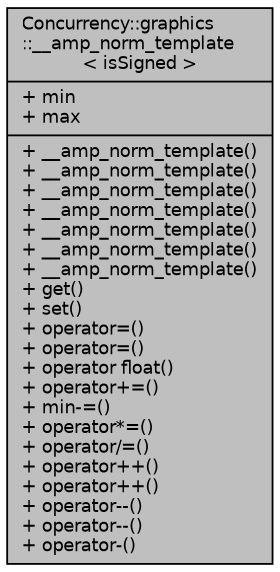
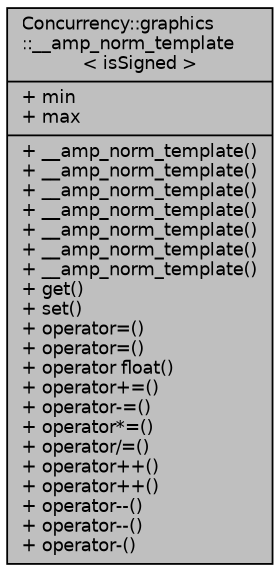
node "Concurrency::graphics": text "+ min-=()" -> "+ operator-=()"
